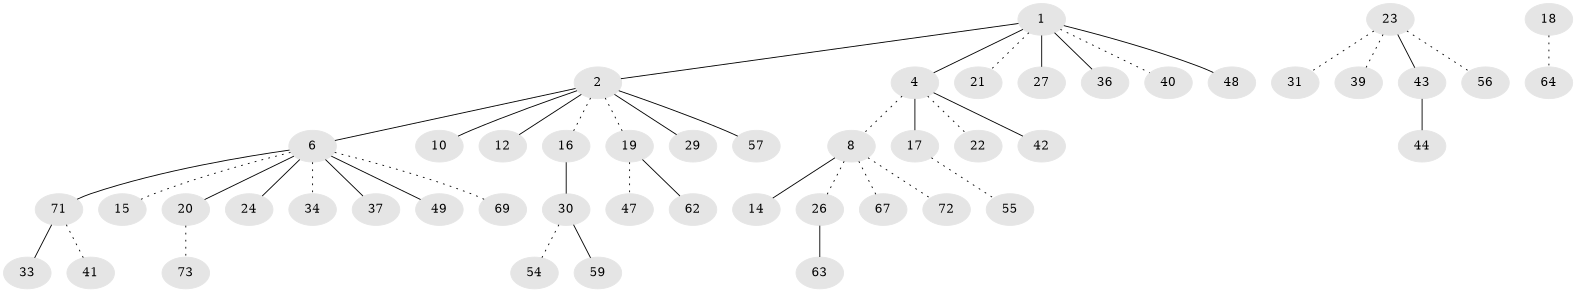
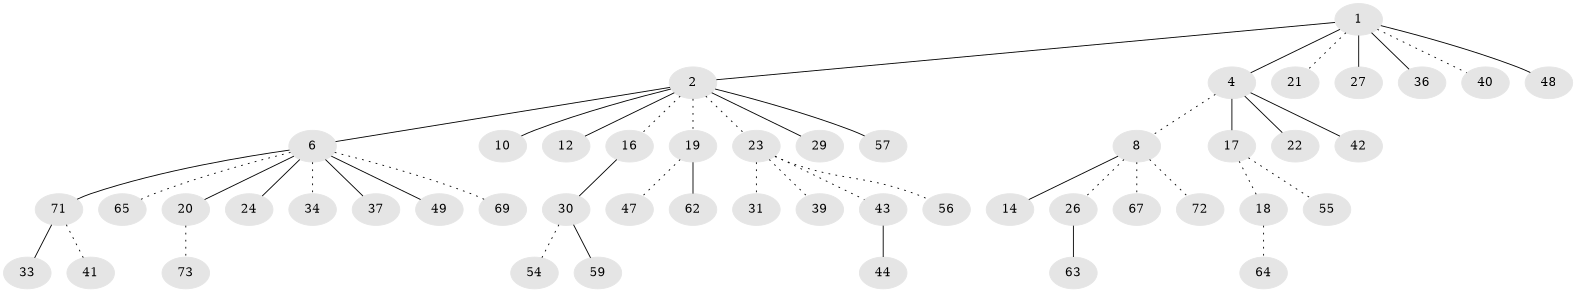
edge "23" -- "43": style solid -> dotted
edge "2" -- "23": added
edge "4" -- "22": style dotted -> solid
edge "17" -- "18": added
node "15": label "15" -> "65"
